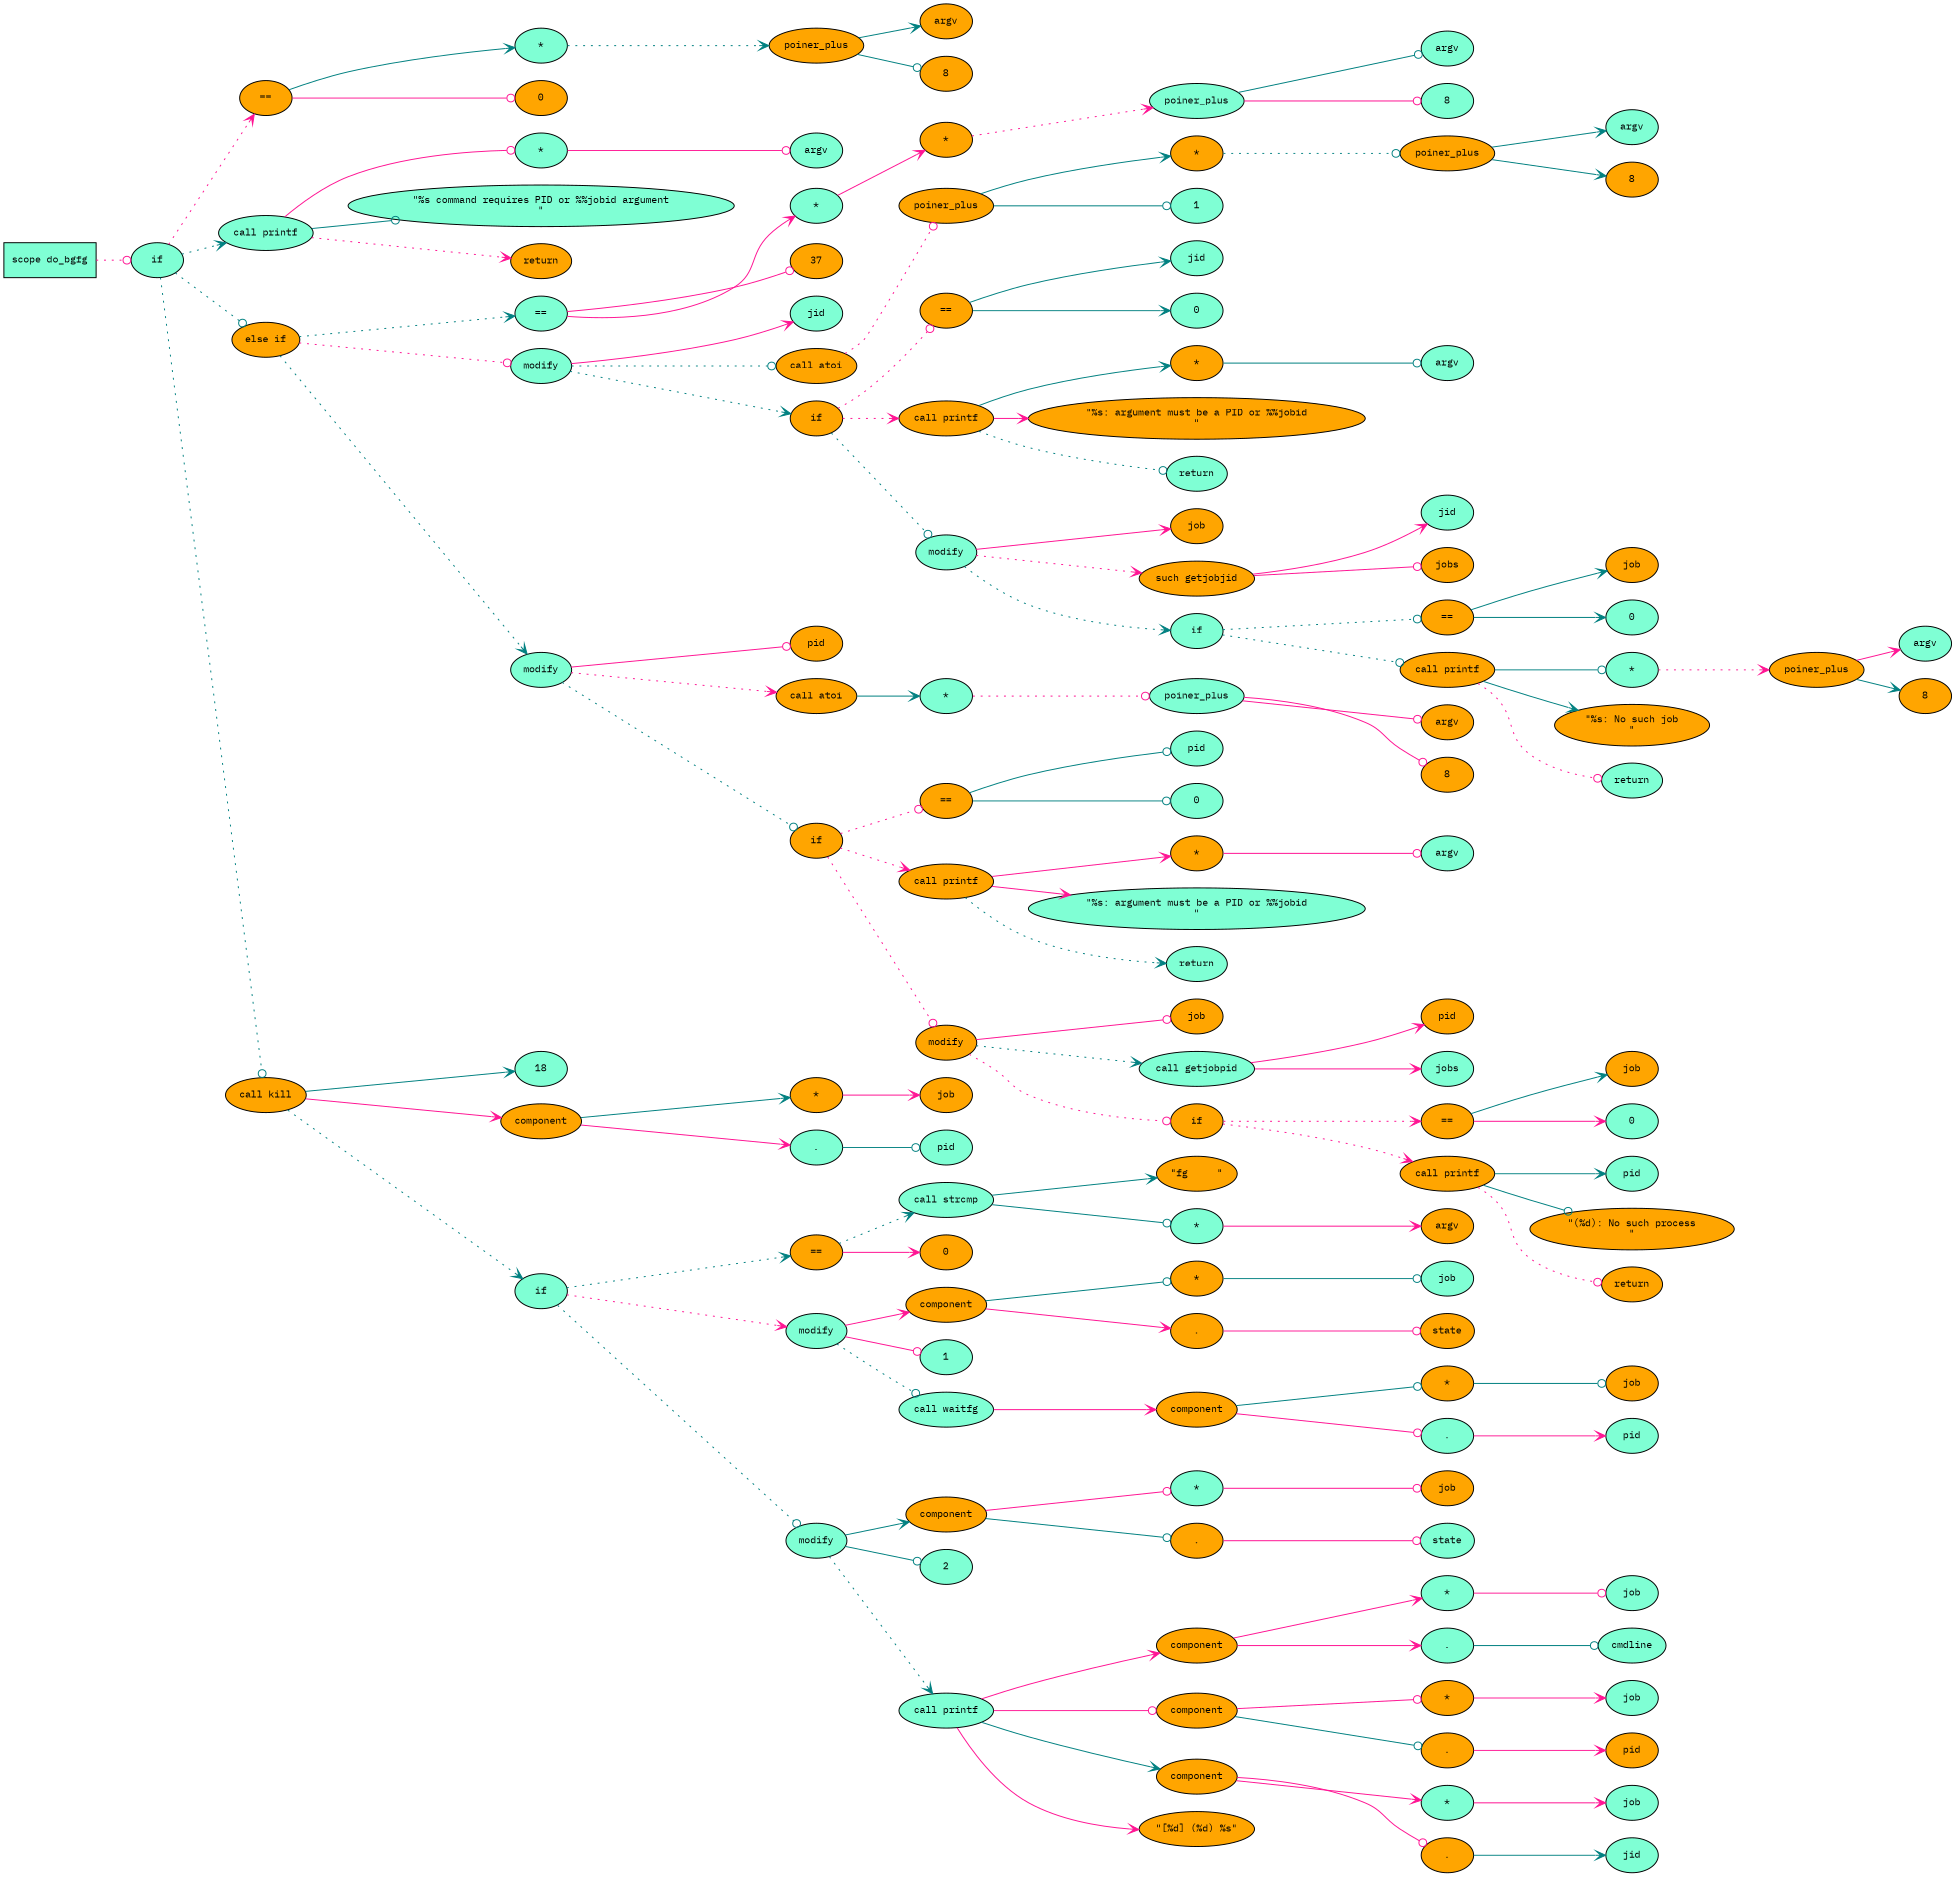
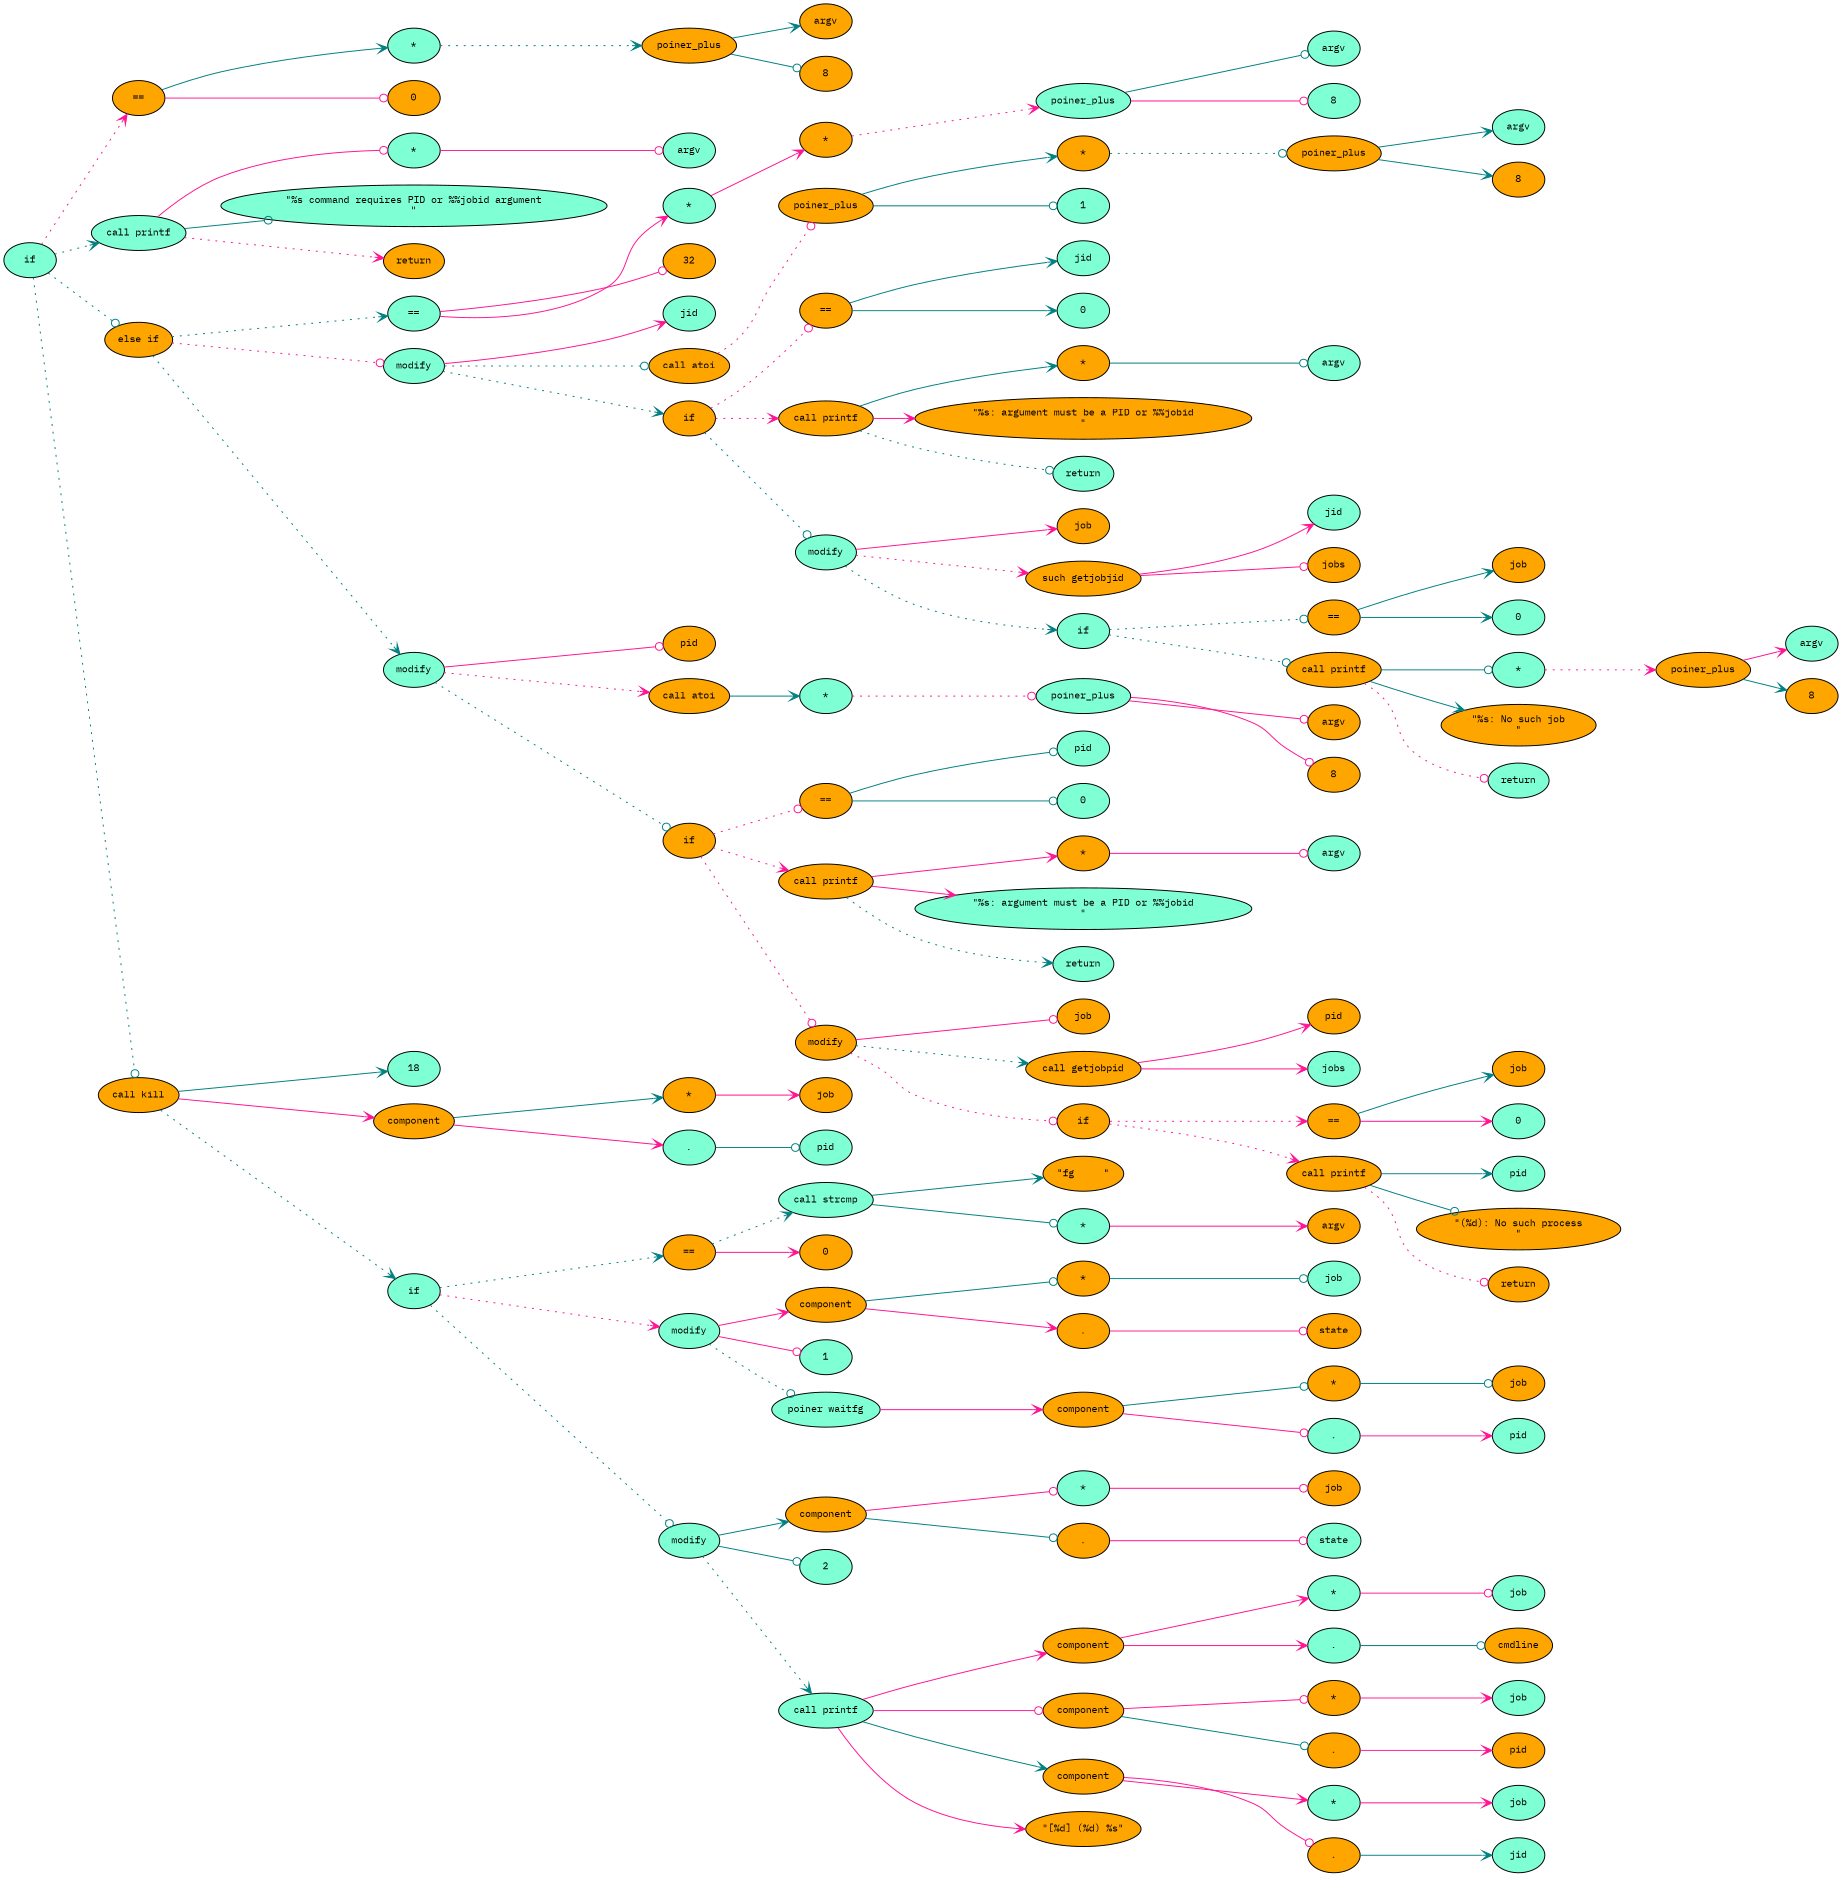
node "scope do_bgfg": removed
node "37": label "37" -> "32"
node "call getjobpid": fillcolor aquamarine -> orange
node "call waitfg": label "call waitfg" -> "poiner waitfg"
node "cmdline": fillcolor aquamarine -> orange
